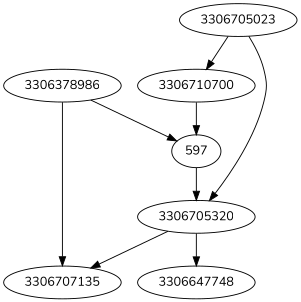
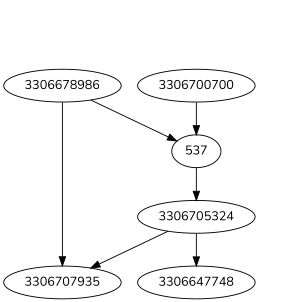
node "3306705023": removed
node "3306378986": label "3306378986" -> "3306678986"
node "3306710700": label "3306710700" -> "3306700700"
node "597": label "597" -> "537"
node "3306705320": label "3306705320" -> "3306705324"
node "3306707135": label "3306707135" -> "3306707935"
